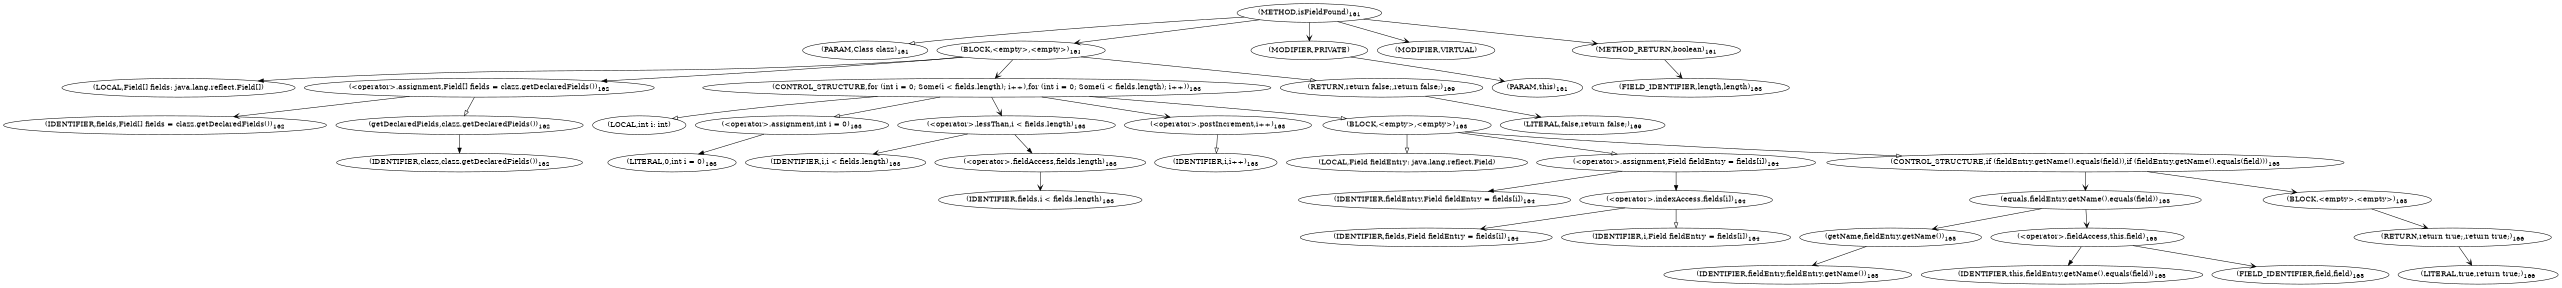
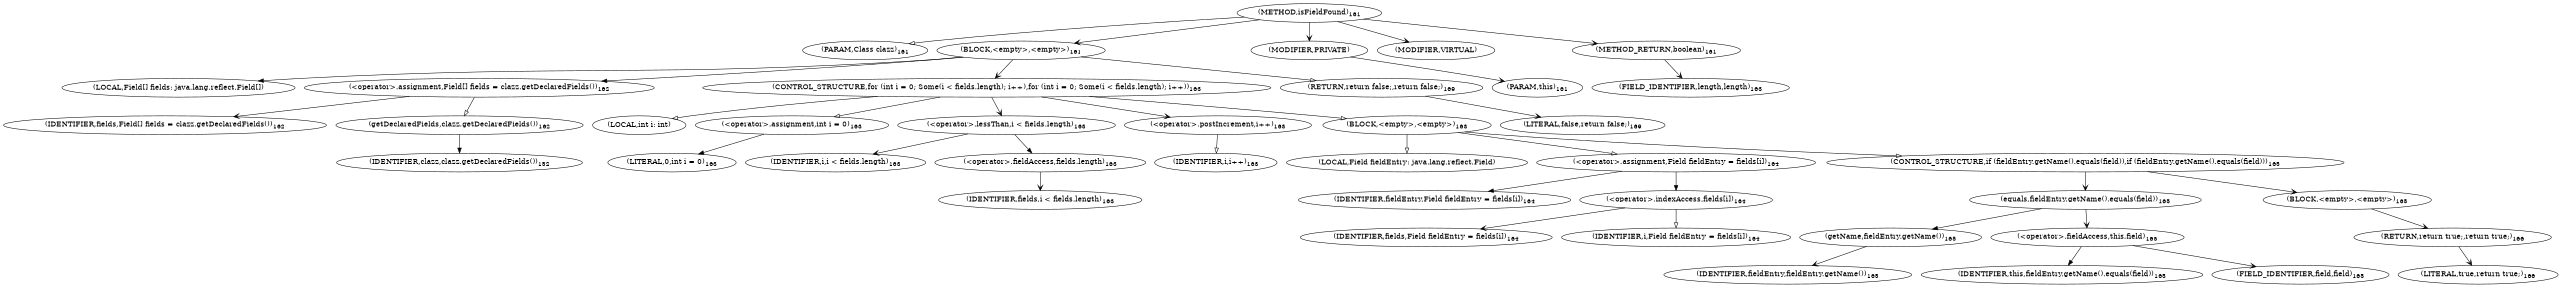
node "(IDENTIFIER,clazz,clazz.getDeclaredFields())": text "162" -> "152"
edge "(equals,fieldEntry.getName().equals(field))" -> "(getName,fieldEntry.getName())": arrowhead vee -> normal
